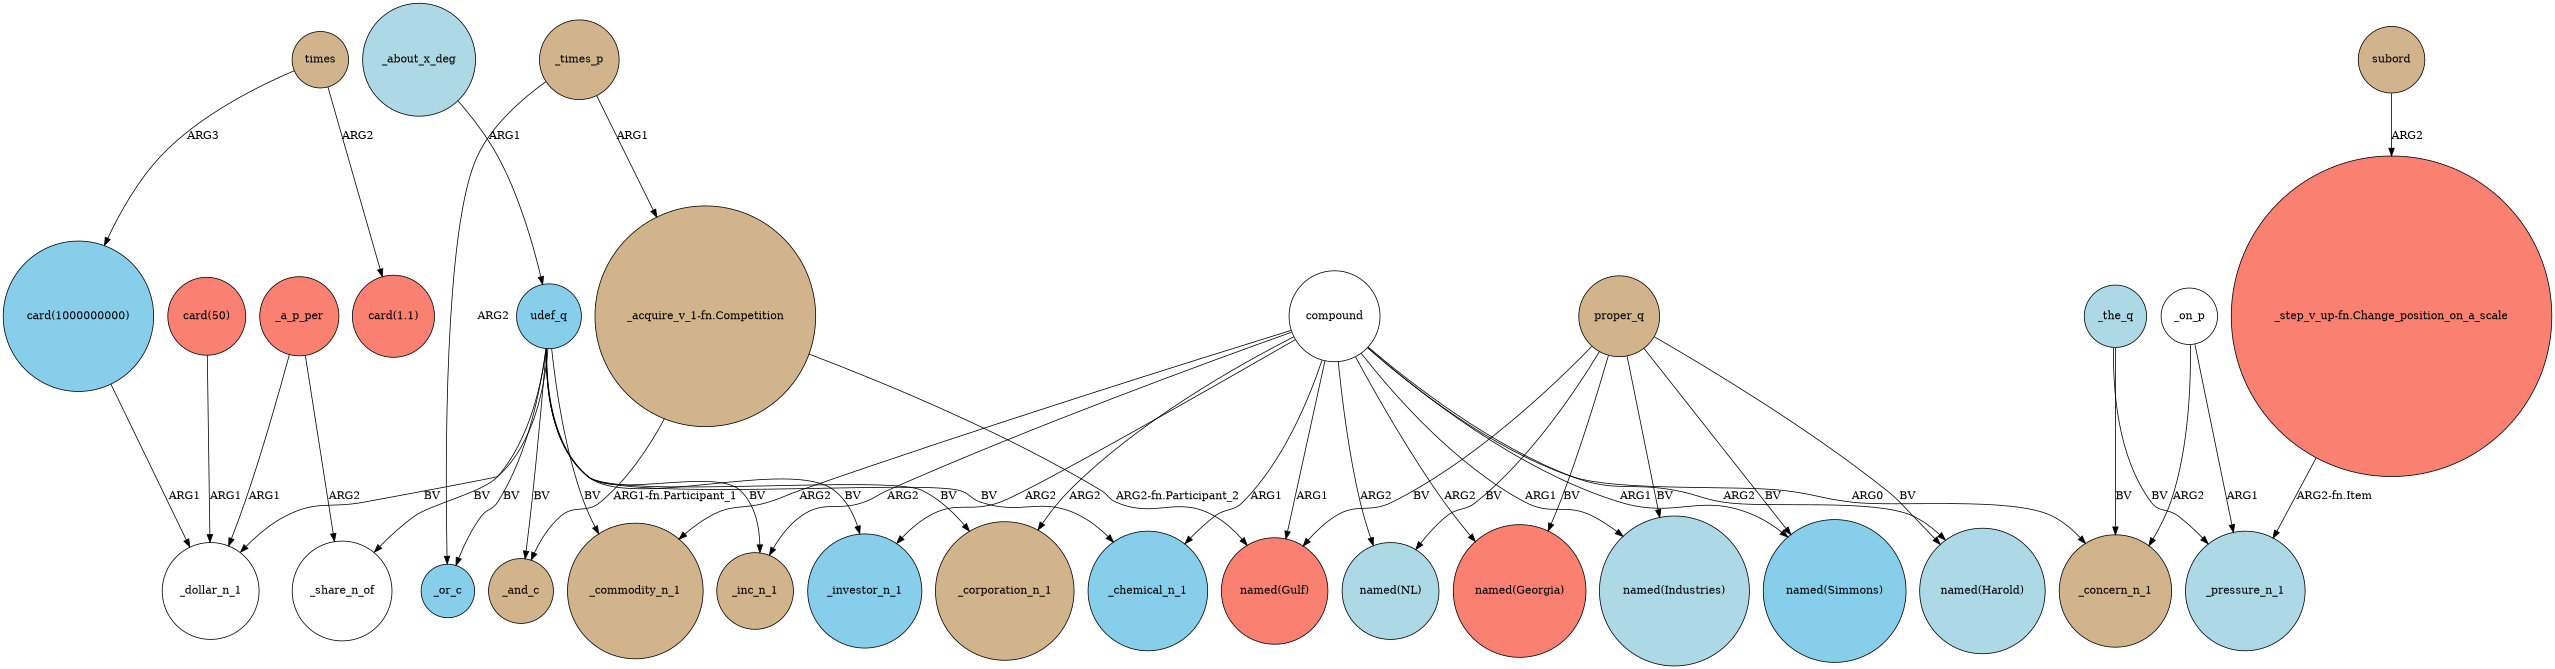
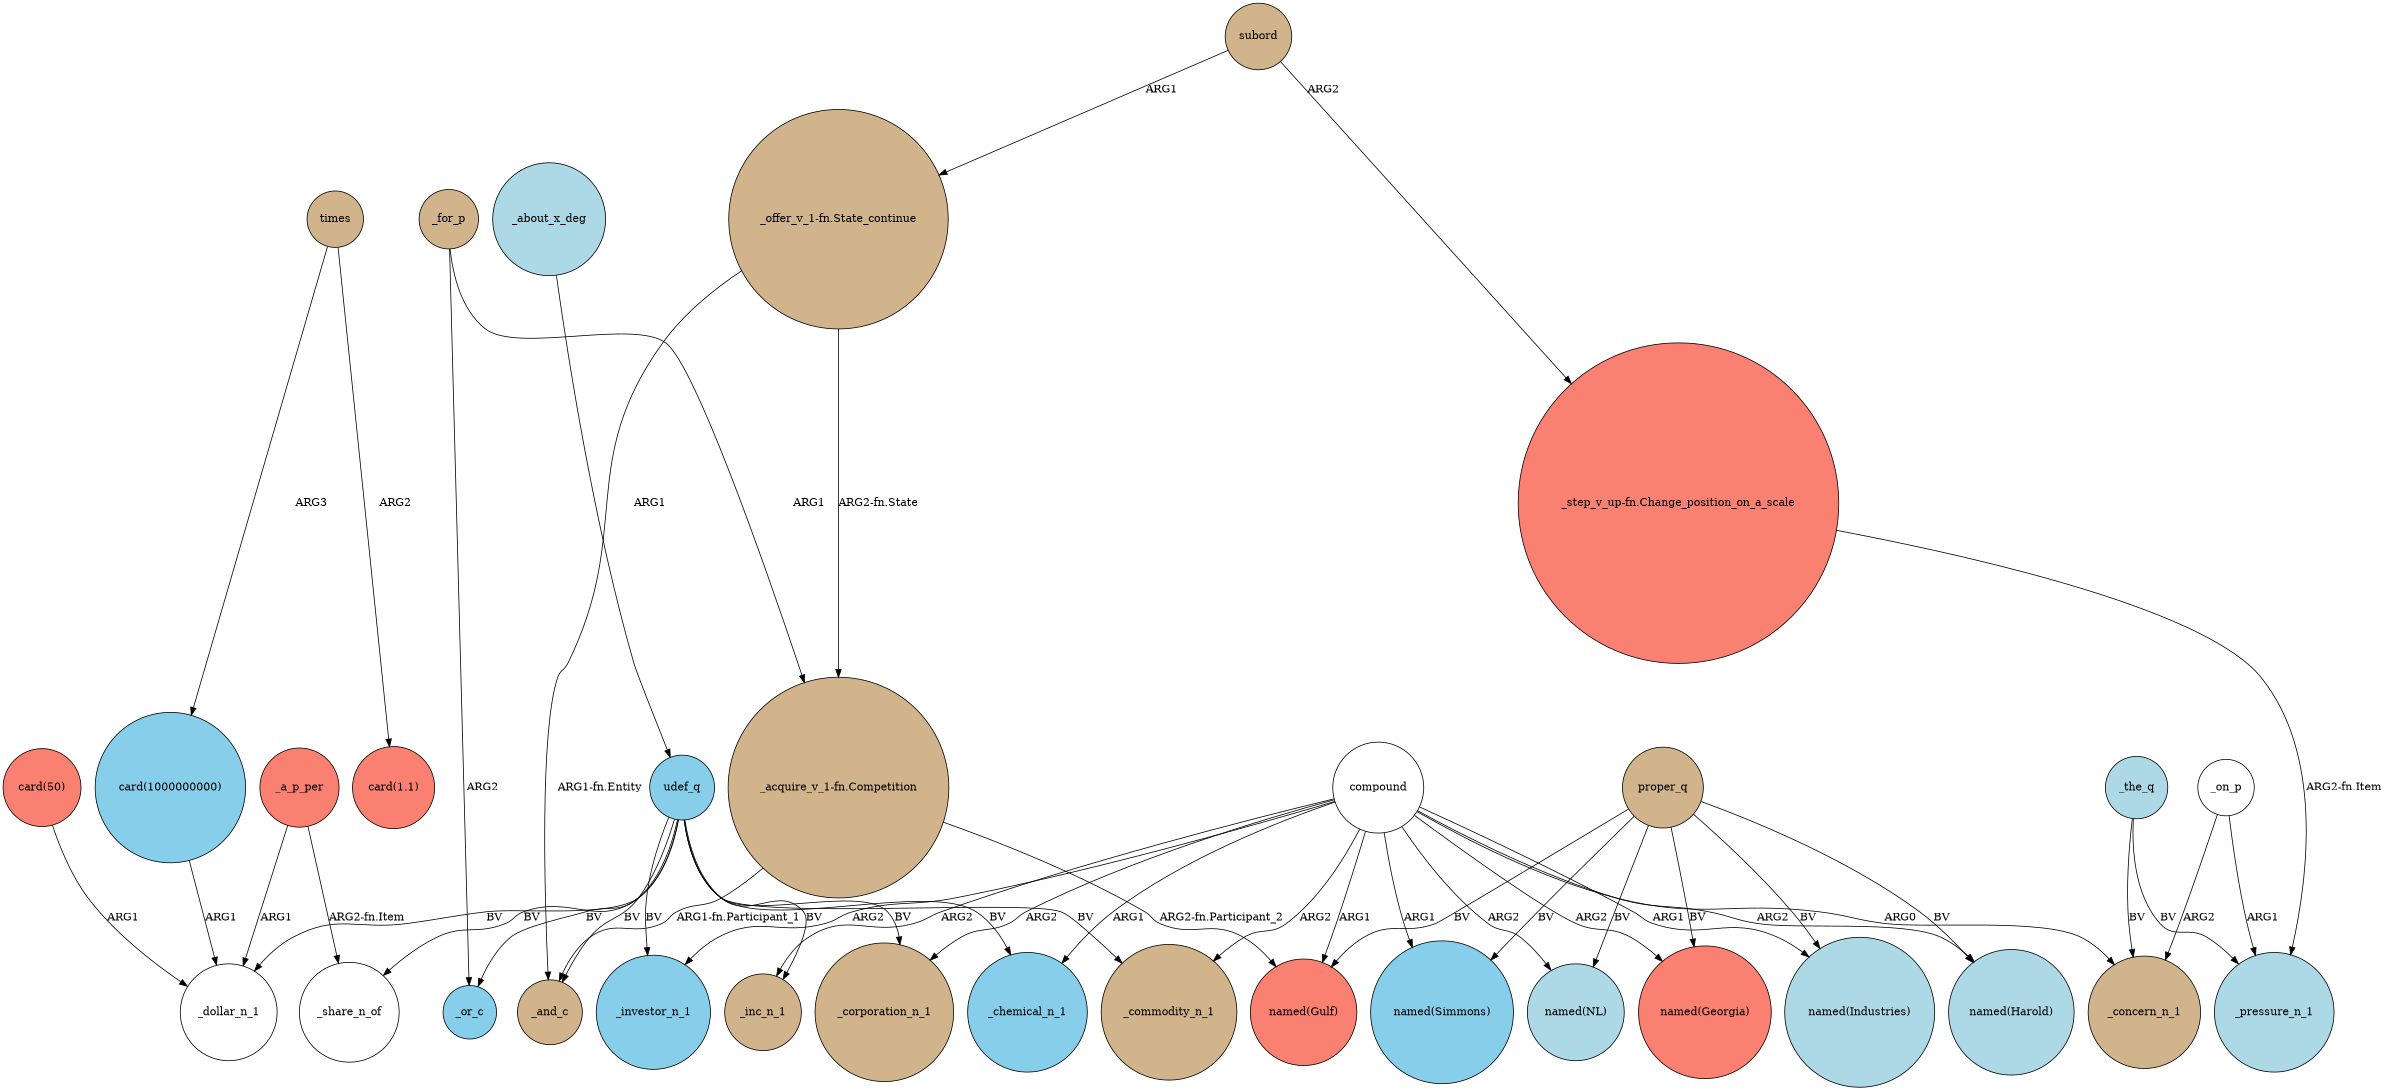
node "_times_p": label "_times_p" -> "_for_p"
node "_offer_v_1-fn.State_continue": added
edge "_a_p_per" -> "_share_n_of": label "ARG2" -> "ARG2-fn.Item"
